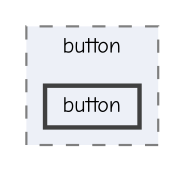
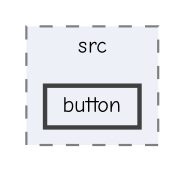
cluster "button": label "button" -> "src"
